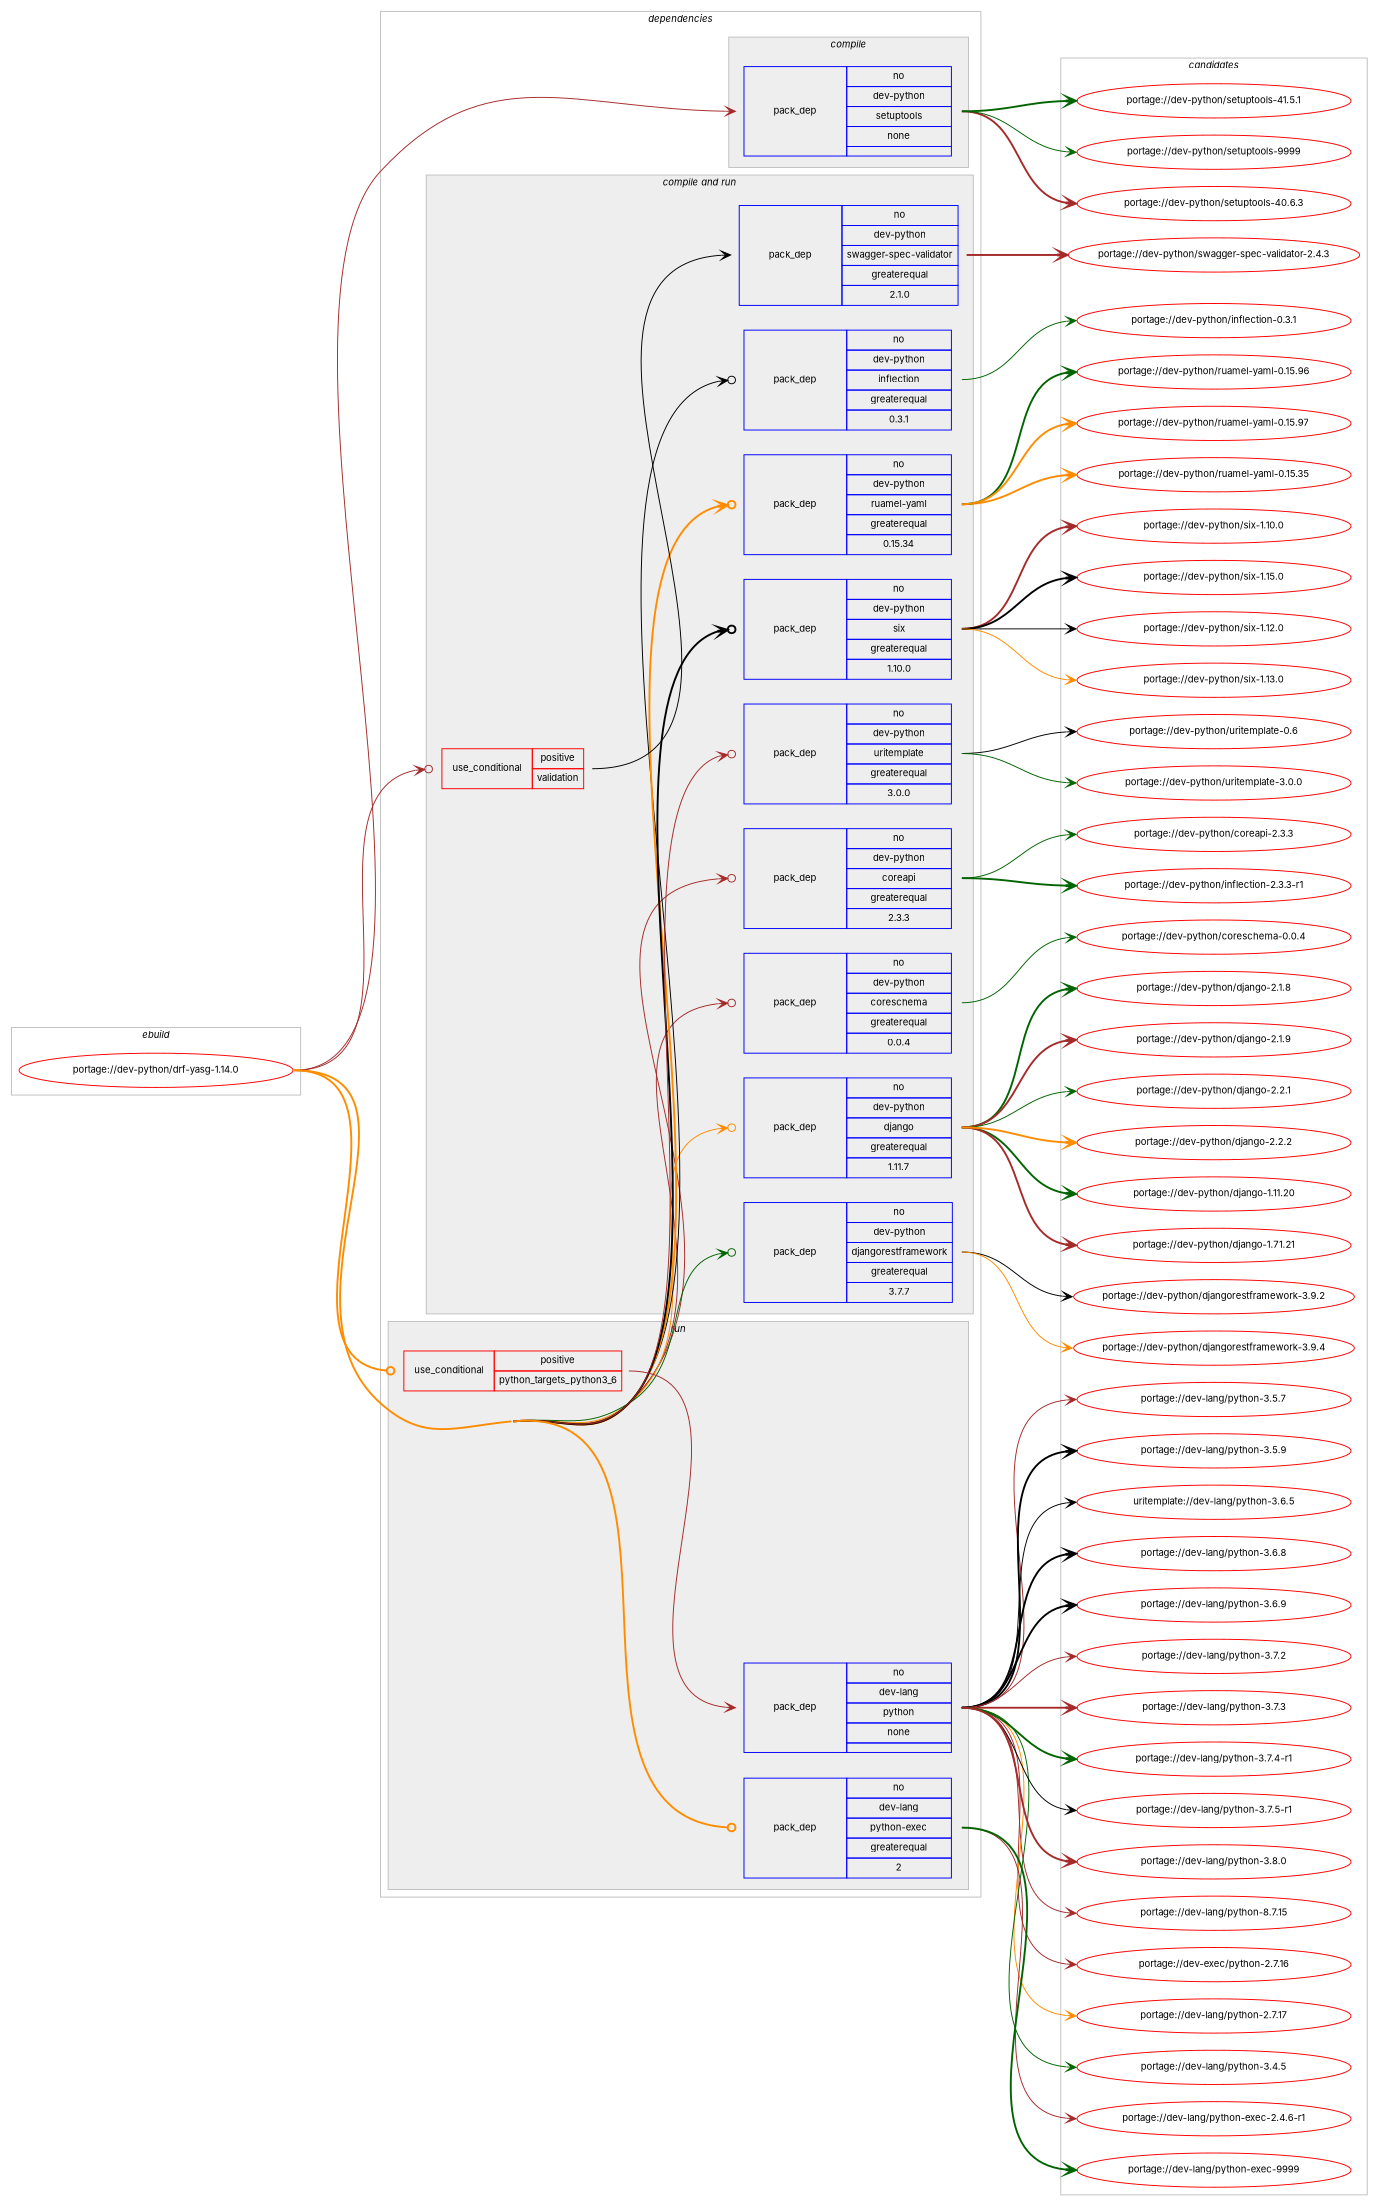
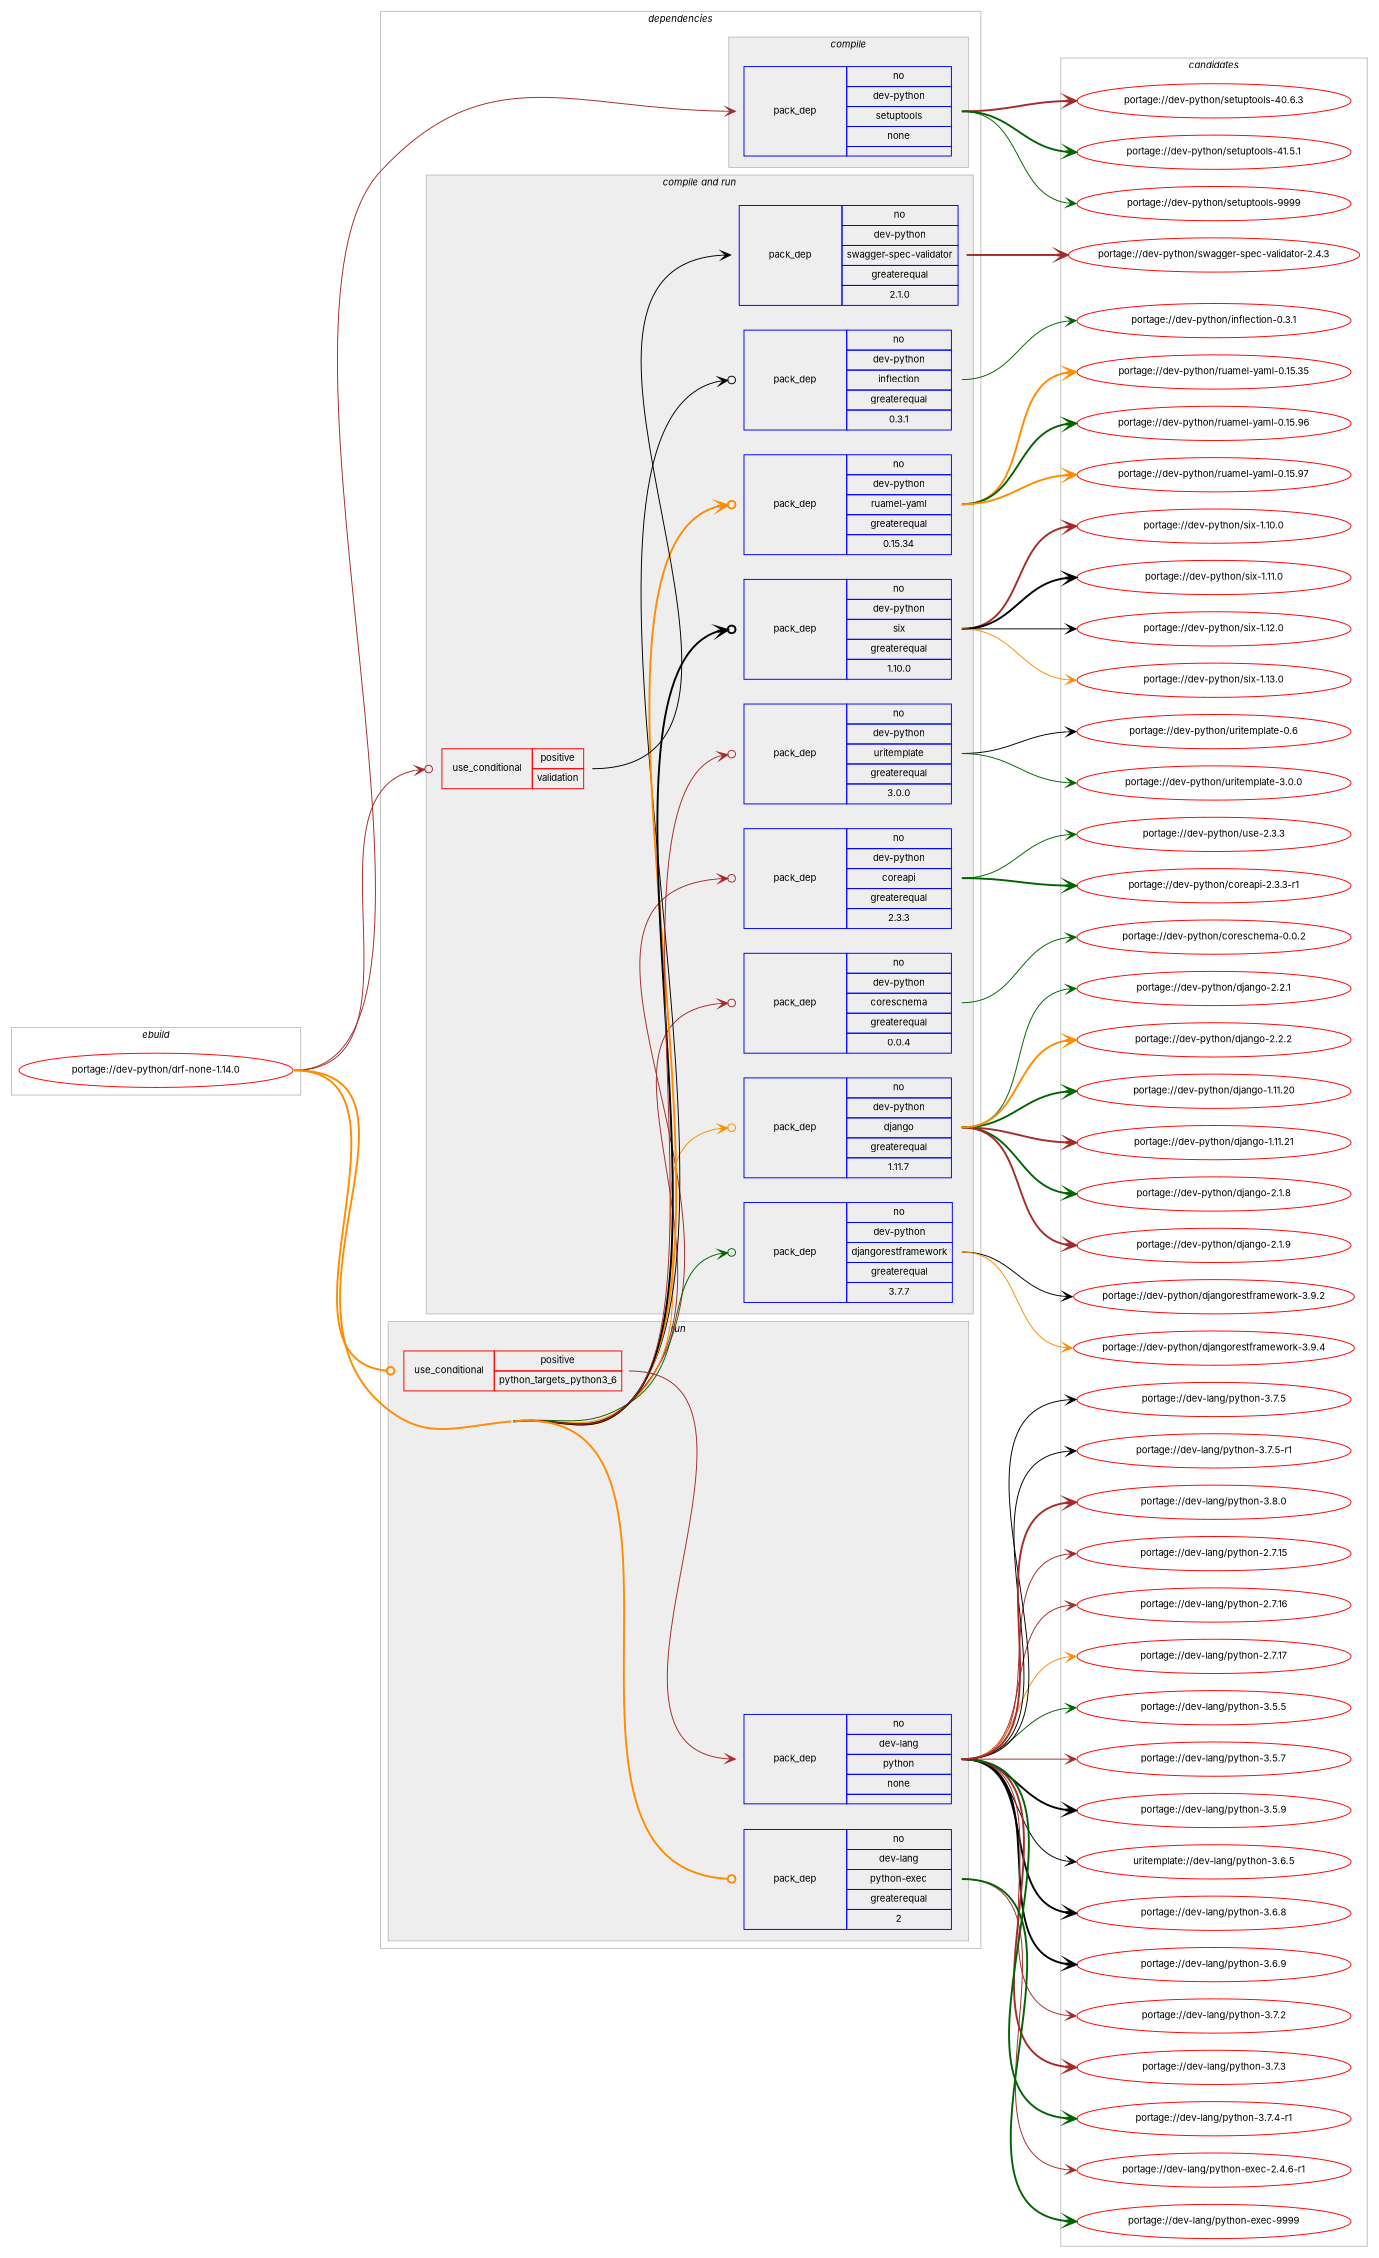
node "portage://dev-python/six-1.15.0": label "portage://dev-python/six-1.15.0" -> "portage://dev-python/six-1.11.0"
node "portage://dev-python/coreapi-2.3.3": label "portage://dev-python/coreapi-2.3.3" -> "portage://dev-python/use-2.3.3"
node "portage://dev-python/inflection-2.3.3-r1": label "portage://dev-python/inflection-2.3.3-r1" -> "portage://dev-python/coreapi-2.3.3-r1"
node "portage://dev-python/coreschema-0.0.4": label "portage://dev-python/coreschema-0.0.4" -> "portage://dev-python/coreschema-0.0.2"
node "portage://dev-python/drf-yasg-1.14.0": label "portage://dev-python/drf-yasg-1.14.0" -> "portage://dev-python/drf-none-1.14.0"
node "portage://dev-python/django-1.71.21": label "portage://dev-python/django-1.71.21" -> "portage://dev-python/django-1.11.21"
node "portage://dev-lang/python-3.7.5": added
node "portage://dev-lang/python-8.7.15": label "portage://dev-lang/python-8.7.15" -> "portage://dev-lang/python-2.7.15"
node "portage://dev-exec/python-2.7.16": label "portage://dev-exec/python-2.7.16" -> "portage://dev-lang/python-2.7.16"
node "portage://dev-lang/python-3.4.5": label "portage://dev-lang/python-3.4.5" -> "portage://dev-lang/python-3.5.5"
